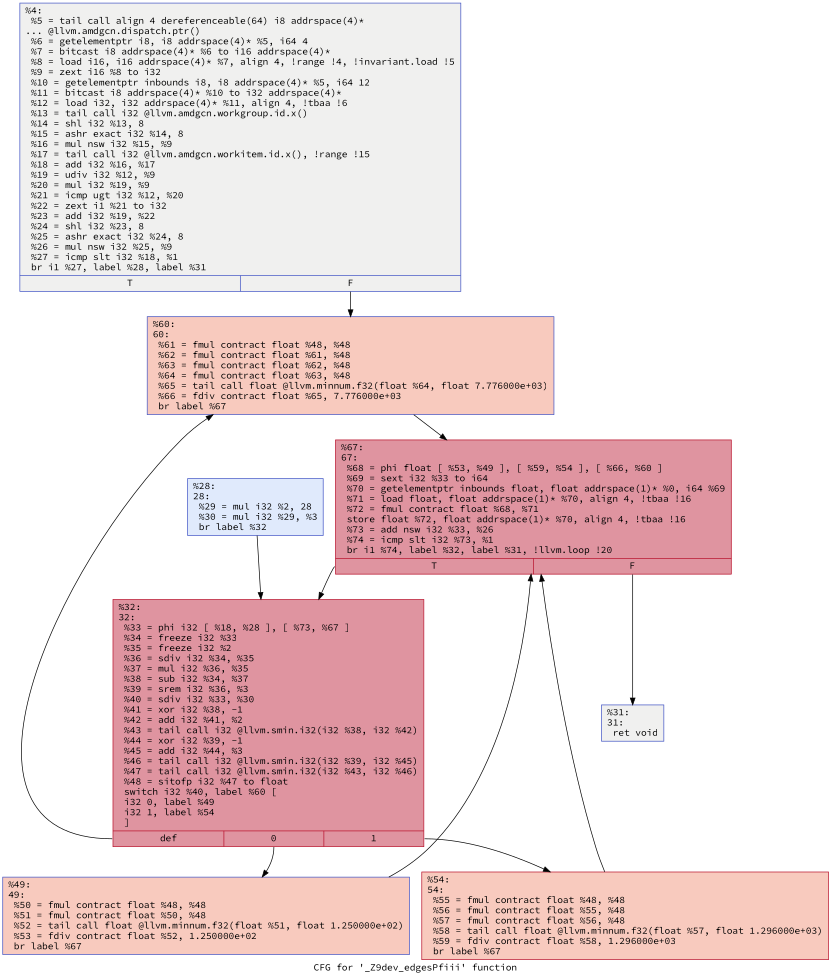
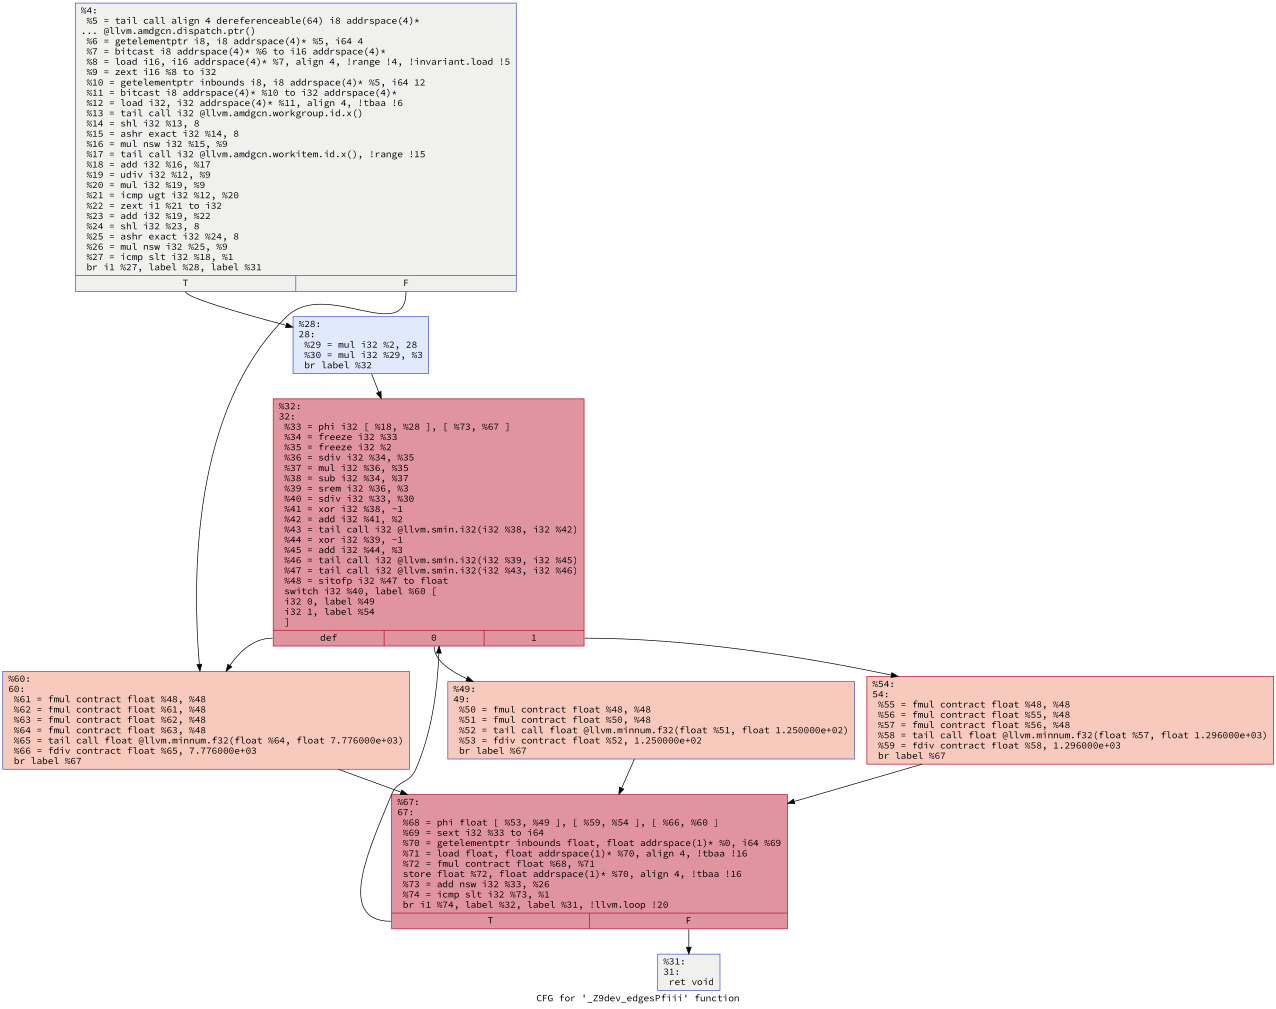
edge "%4:" -> "%28:": added
